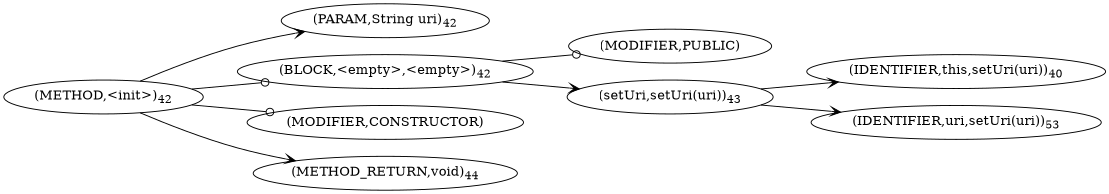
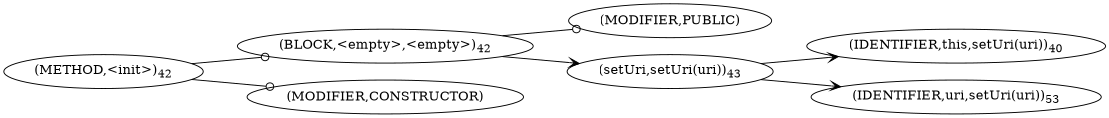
node "(PARAM,String uri)": removed
node "(METHOD_RETURN,void)": removed
